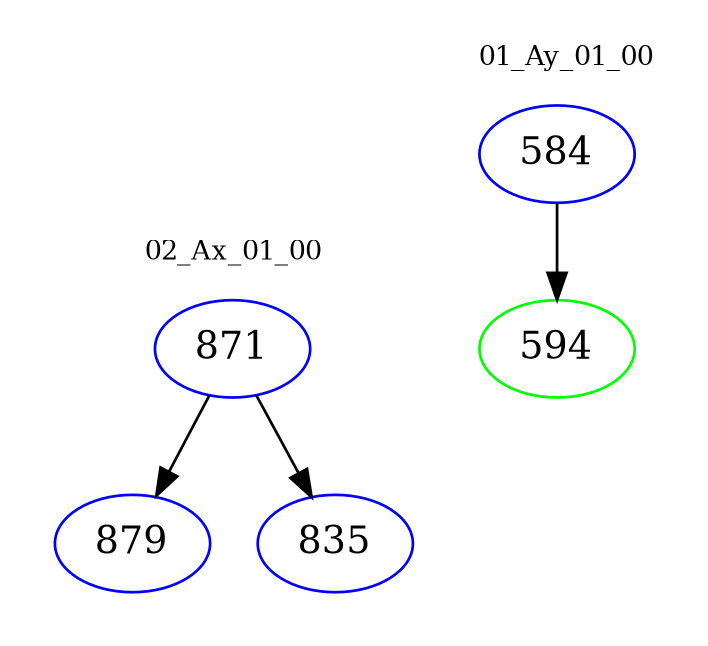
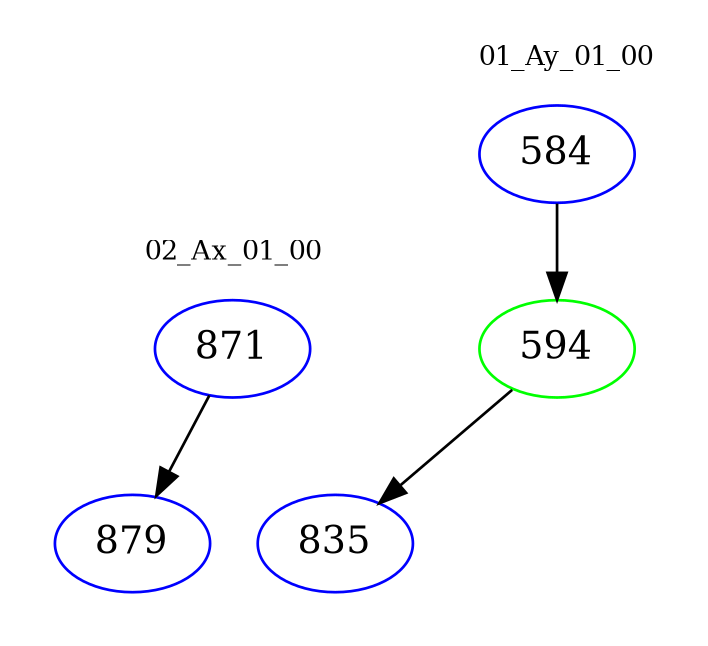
edge "871" -> "835": now "594" -> "835"
